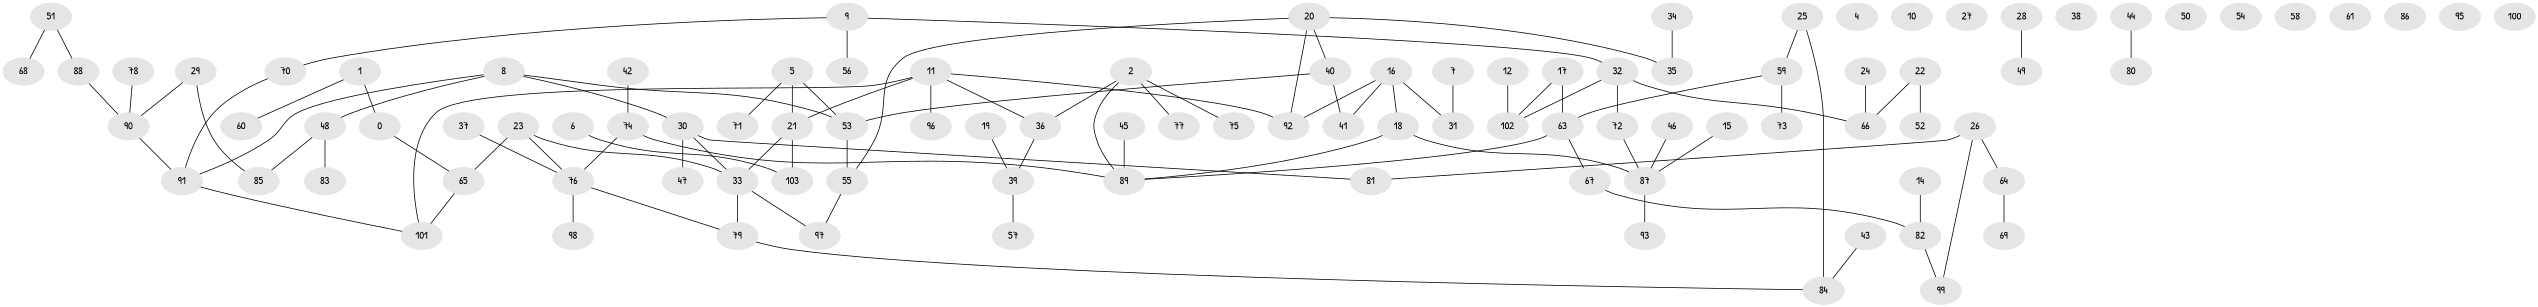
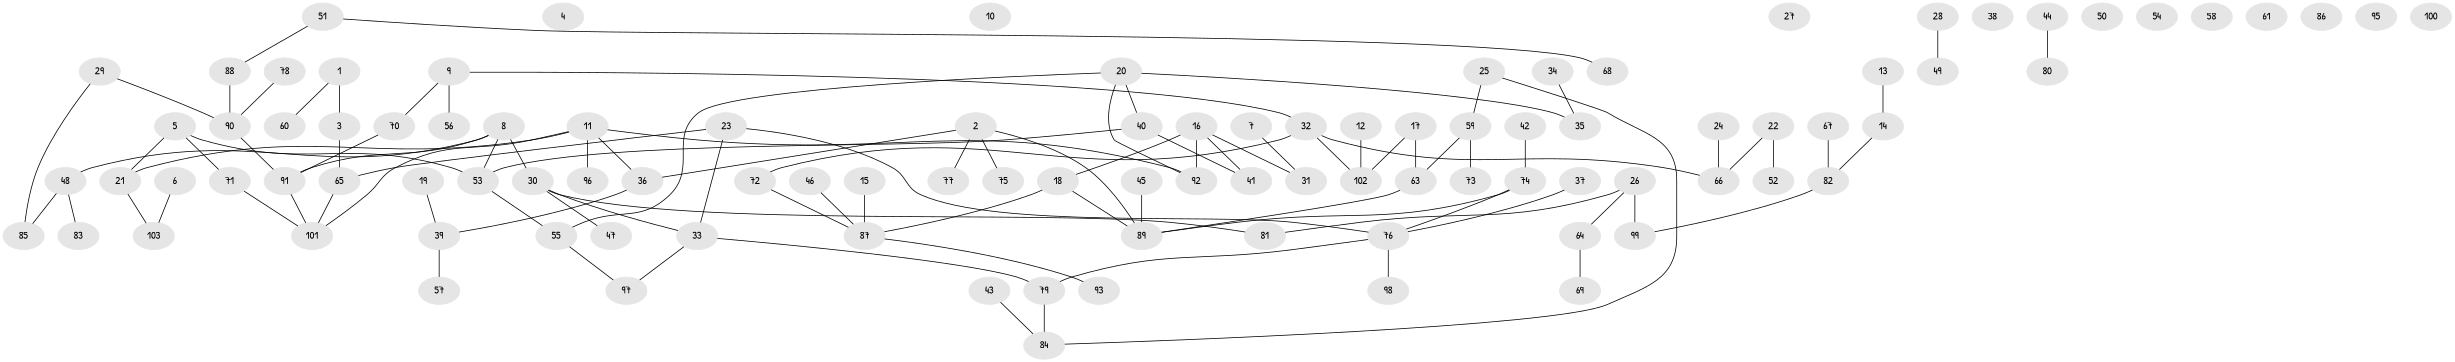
node "13": added
node "0": label "0" -> "3"
edge "63" -- "67": removed
edge "21" -- "33": removed
edge "71" -- "101": added
